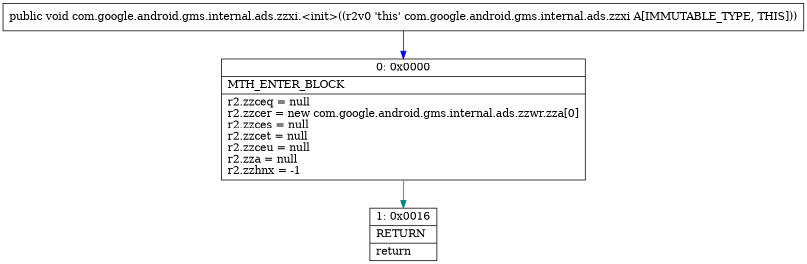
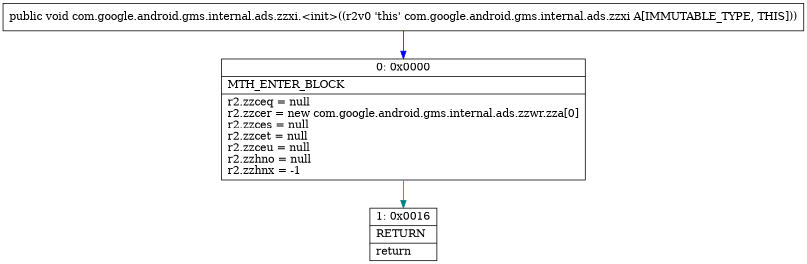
node "0: 0x0000": text "r2.zza = null" -> "r2.zzhno = null"
